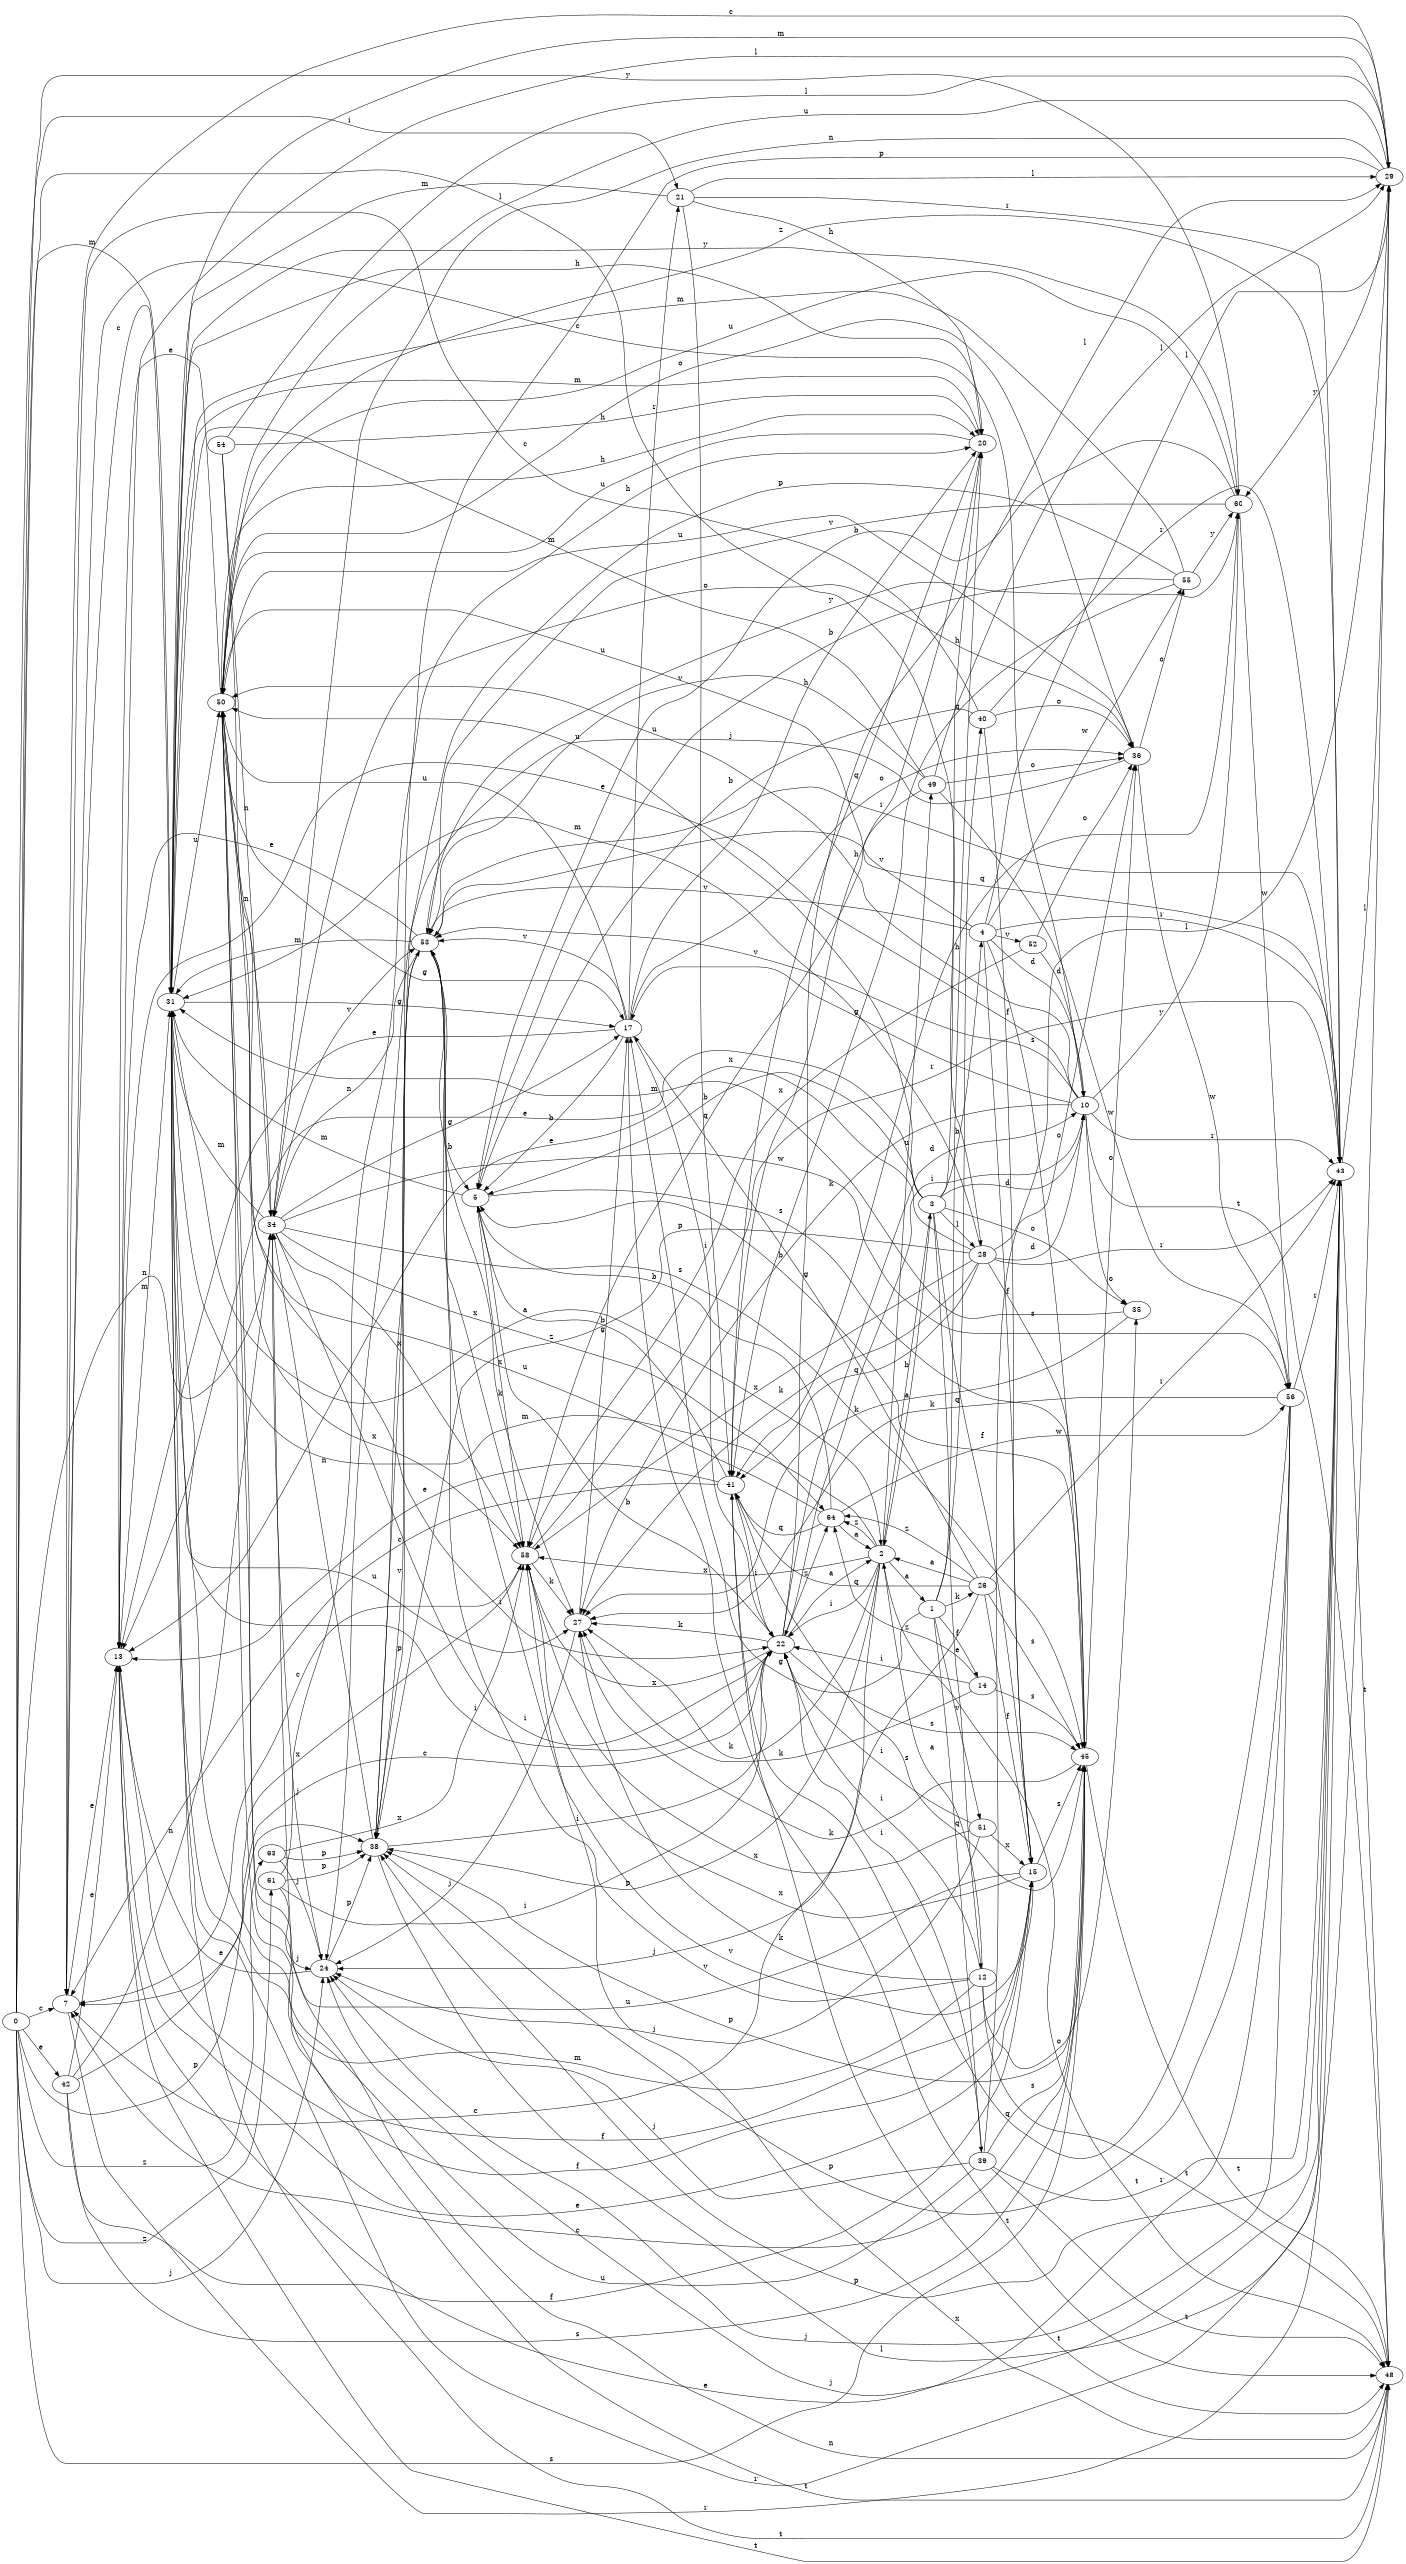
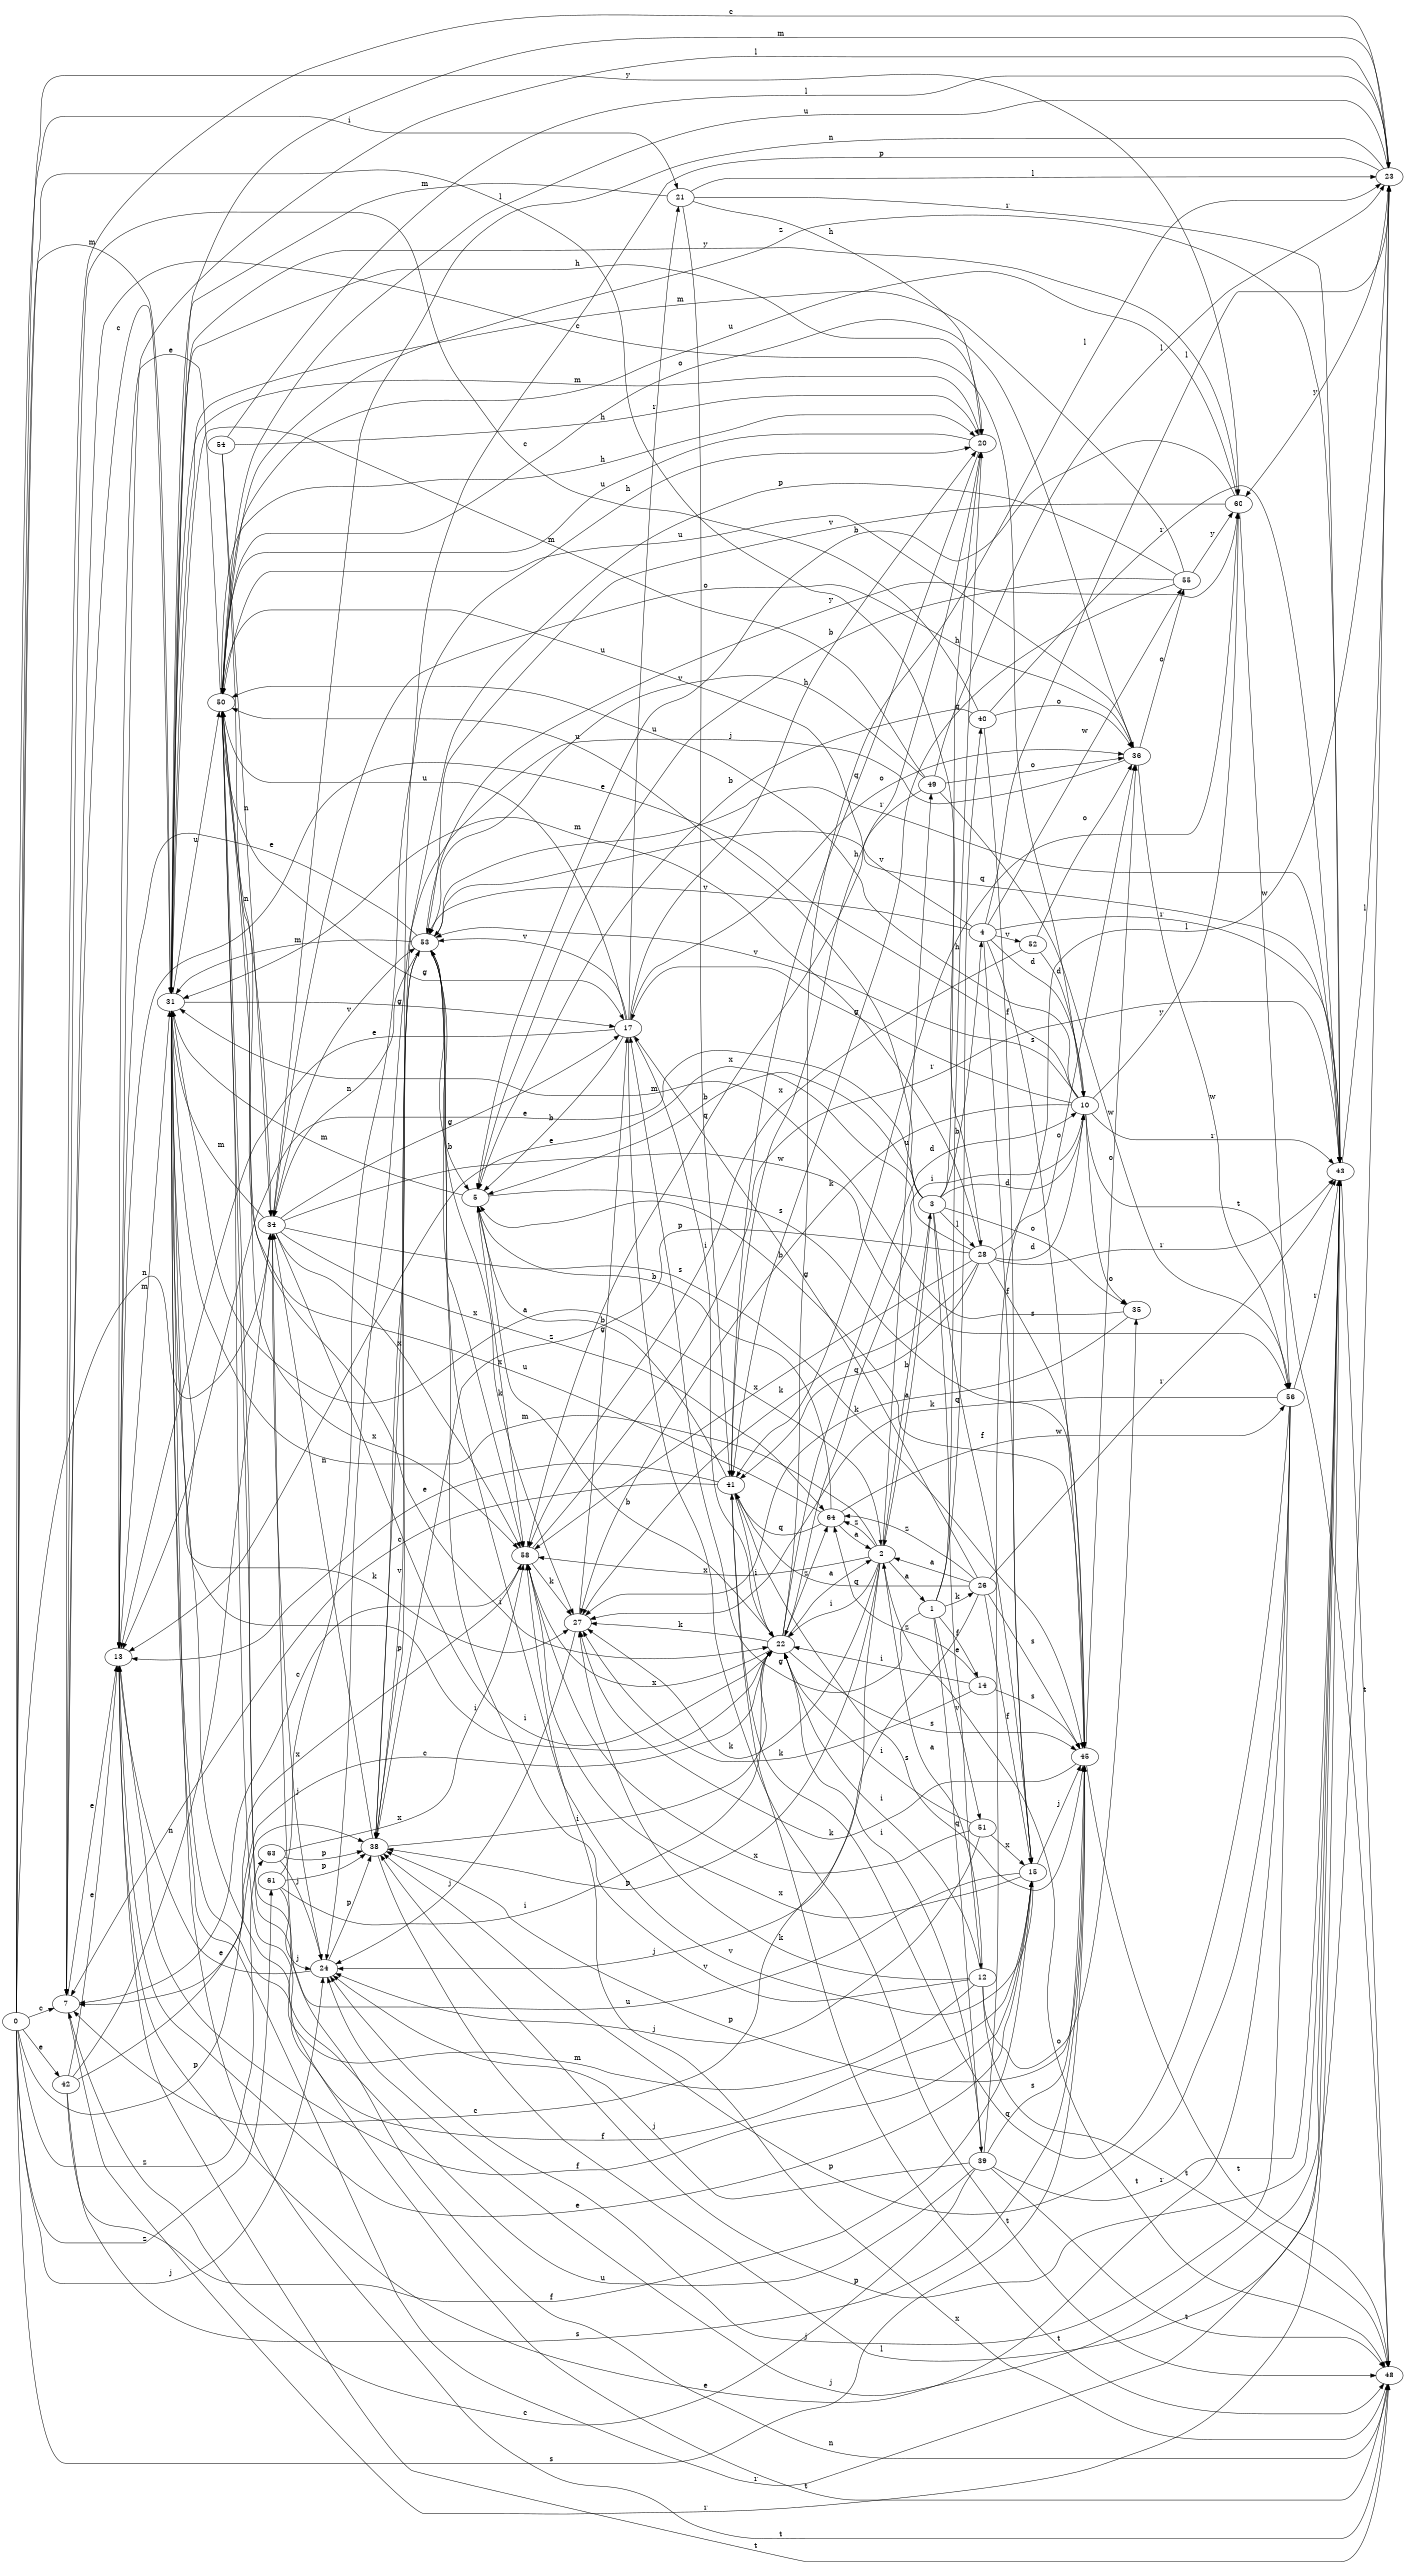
node "29": label "29" -> "23"
edge "31" -> "27": label "u" -> "k"
edge "15" -> "45": label "s" -> "j"
edge "45" -> "7": now "39" -> "7"
